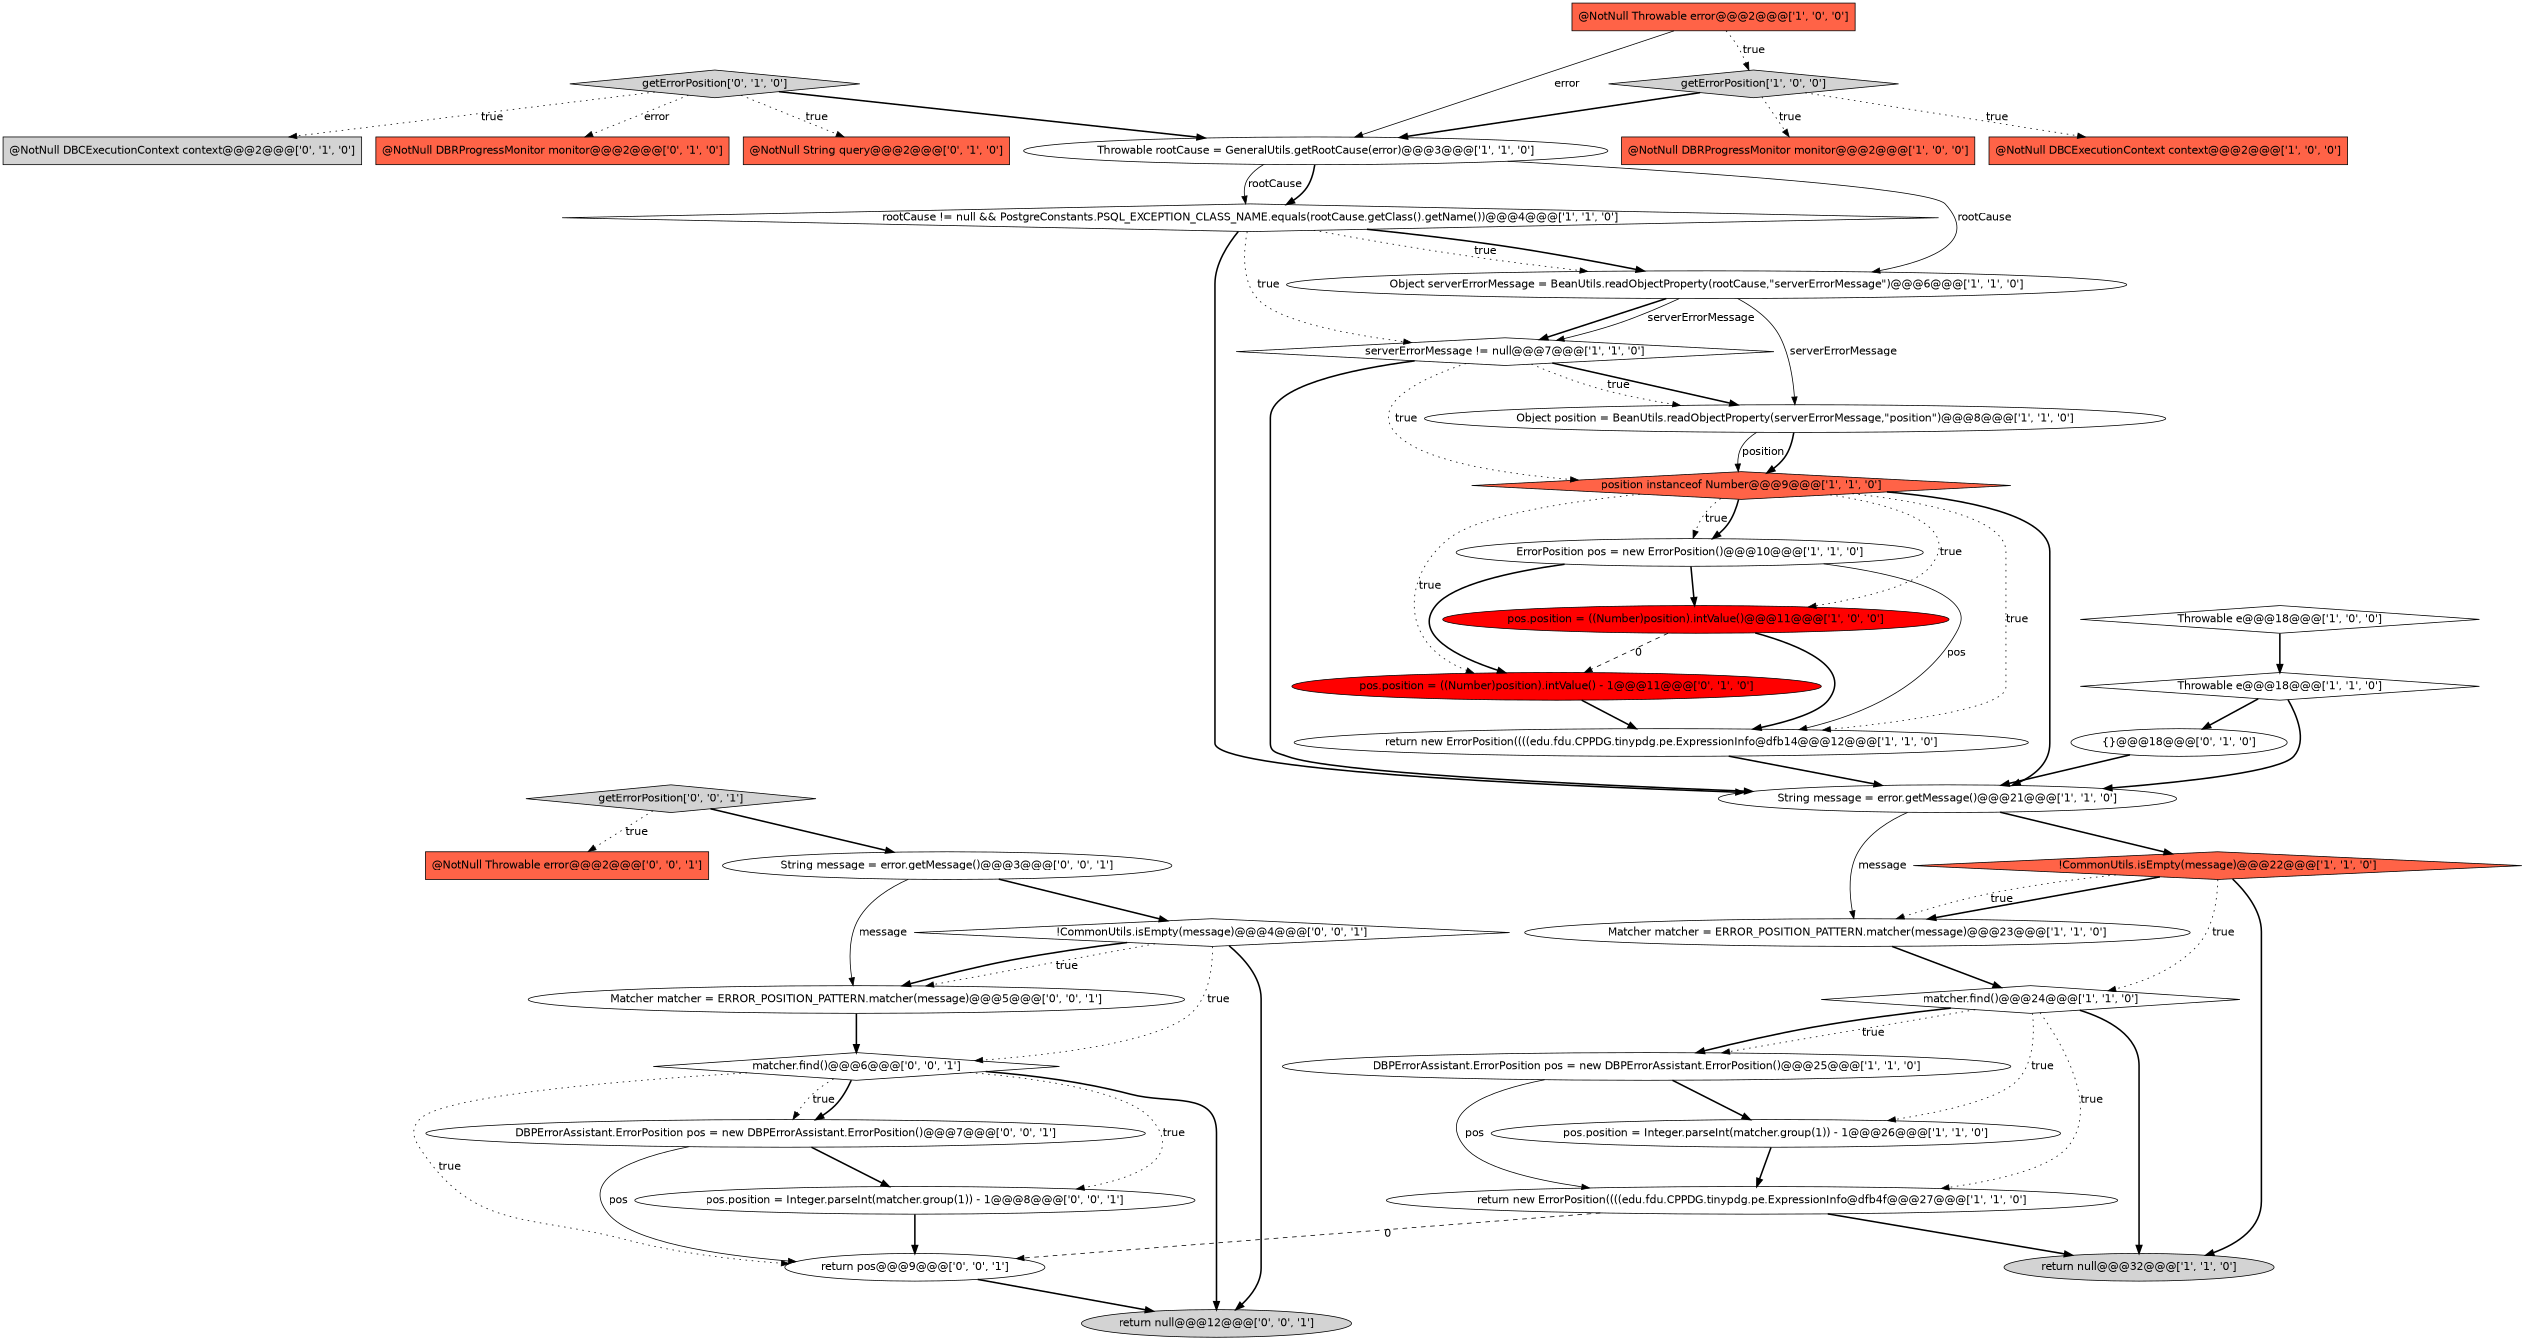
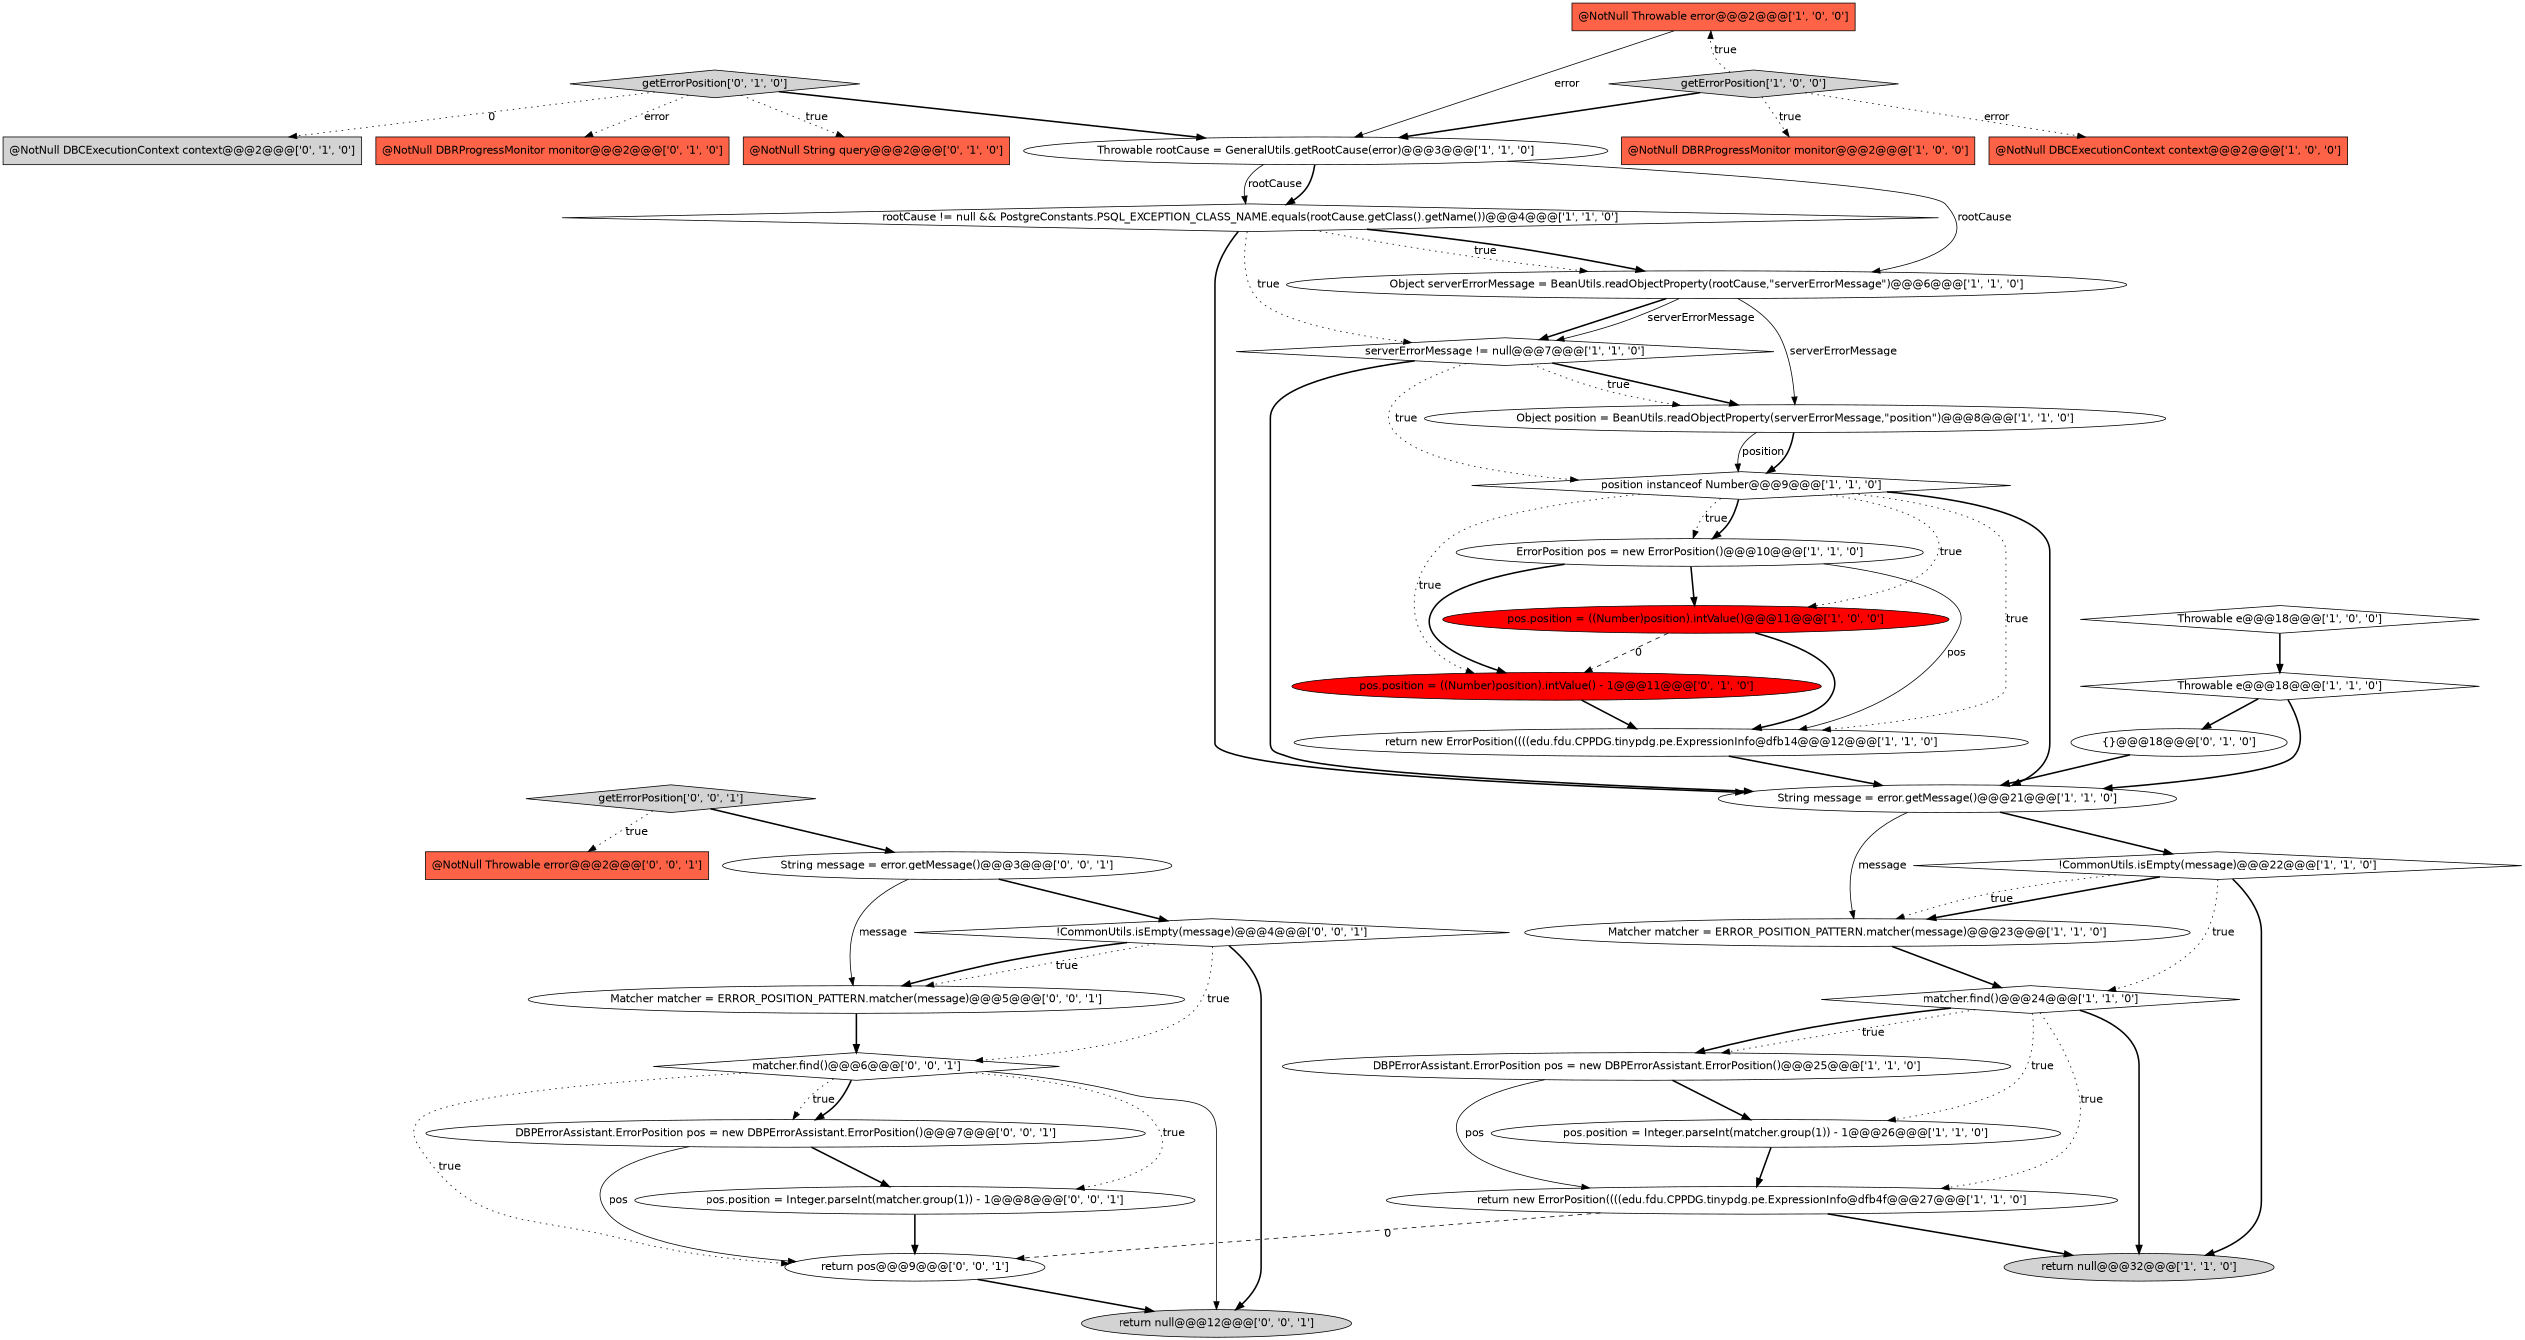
edge "@NotNull Throwable error@@@2@@@['1', '0', '0']" -> "getErrorPosition['1', '0', '0']": reversed
edge "getErrorPosition['0', '1', '0']" -> "@NotNull DBCExecutionContext context@@@2@@@['0', '1', '0']": label "true" -> "0"
edge "getErrorPosition['1', '0', '0']" -> "@NotNull DBCExecutionContext context@@@2@@@['1', '0', '0']": label "true" -> "error"
node "position instanceof Number@@@9@@@['1', '1', '0']": fillcolor tomato -> white
node "!CommonUtils.isEmpty(message)@@@22@@@['1', '1', '0']": fillcolor tomato -> white
edge "matcher.find()@@@6@@@['0', '0', '1']" -> "return null@@@12@@@['0', '0', '1']": style bold -> solid
